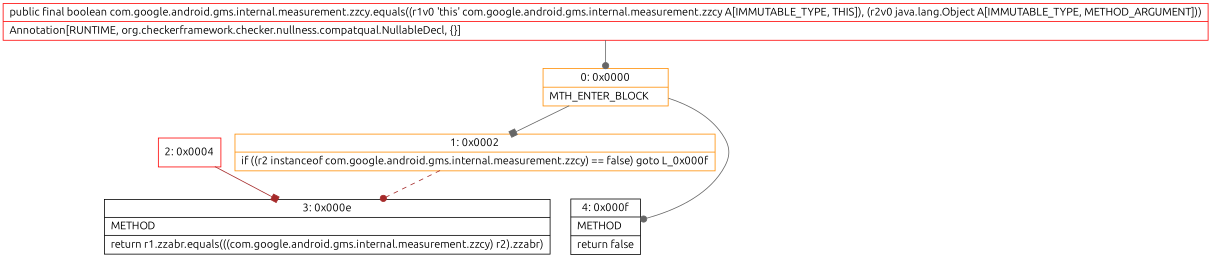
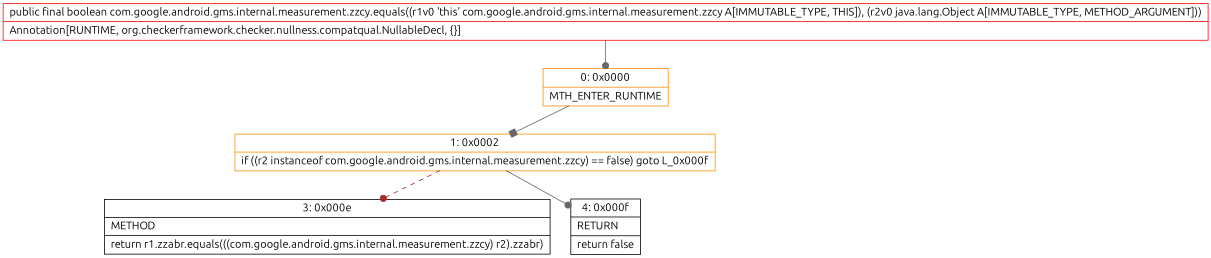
node "0: 0x0000": text "MTH_ENTER_BLOCK" -> "MTH_ENTER_RUNTIME"
node "2: 0x0004": removed
edge "0: 0x0000" -> "4: 0x000f": now "1: 0x0002" -> "4: 0x000f"
node "4: 0x000f": text "METHOD" -> "RETURN"
